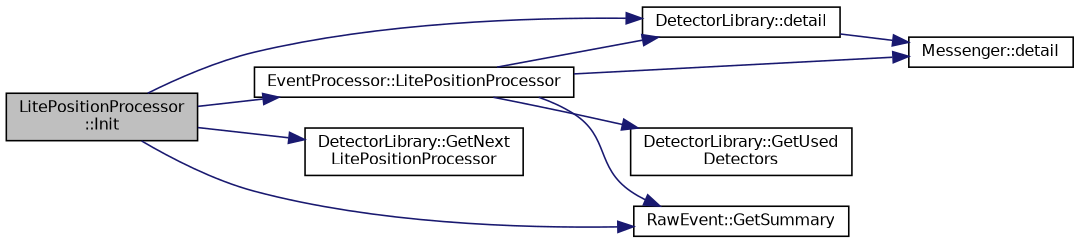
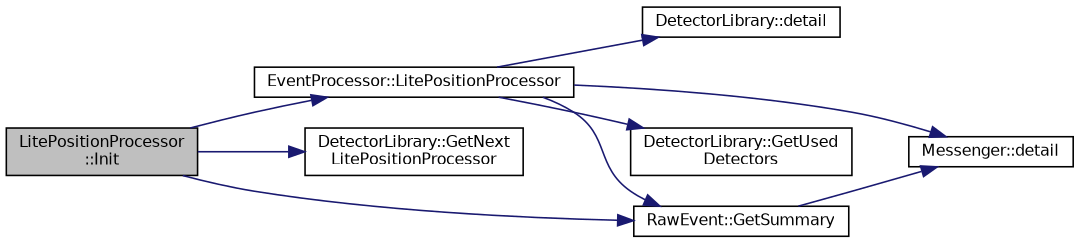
edge "LitePositionProcessor ::Init" -> "DetectorLibrary::detail": removed
edge "DetectorLibrary::detail" -> "Messenger::detail": now "RawEvent::GetSummary" -> "Messenger::detail"
